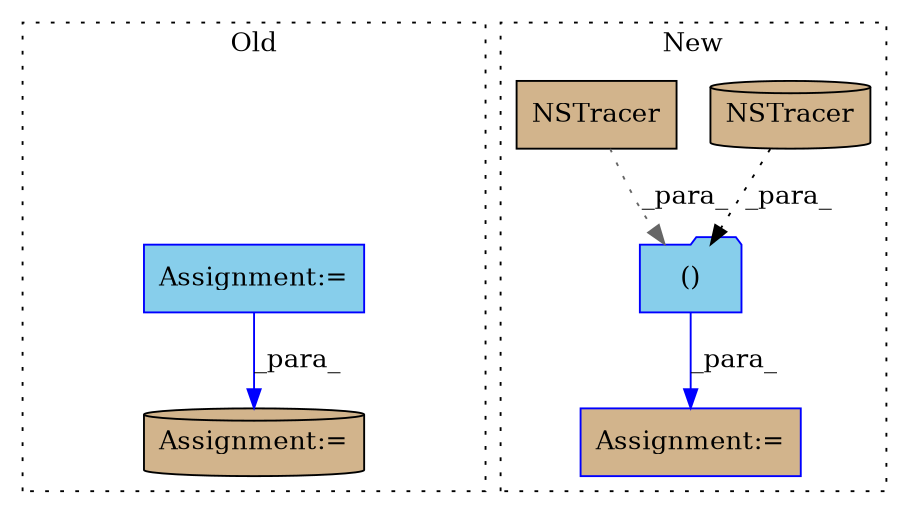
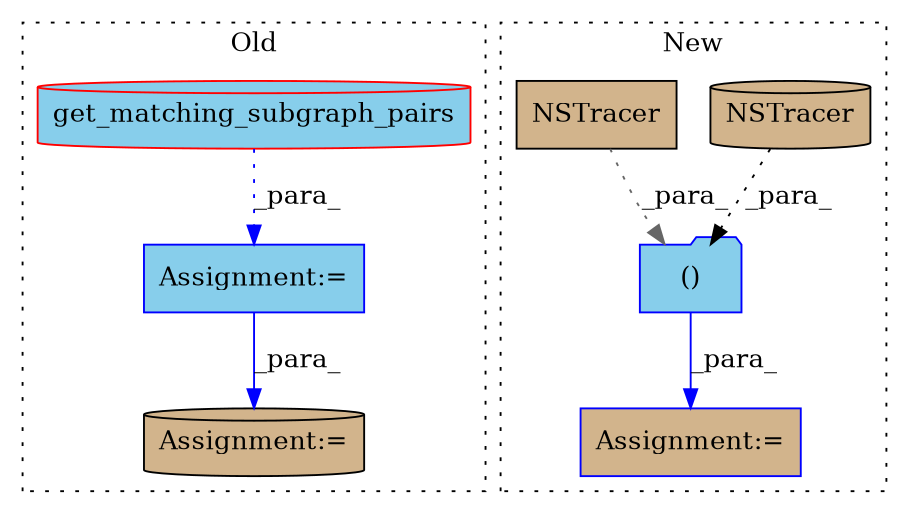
node "get_matching_subgraph_pairs": added
